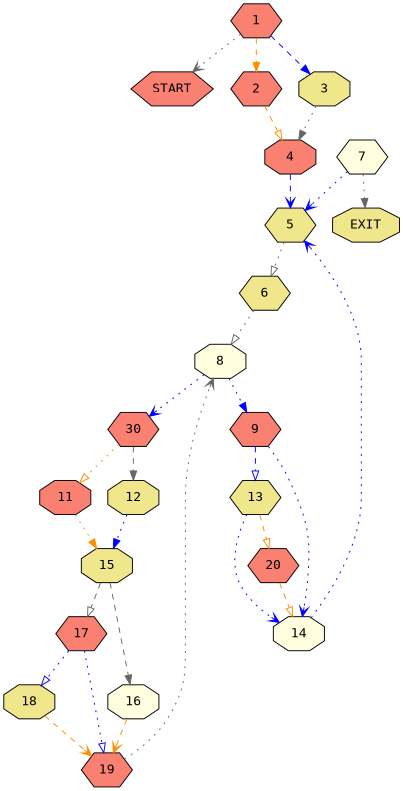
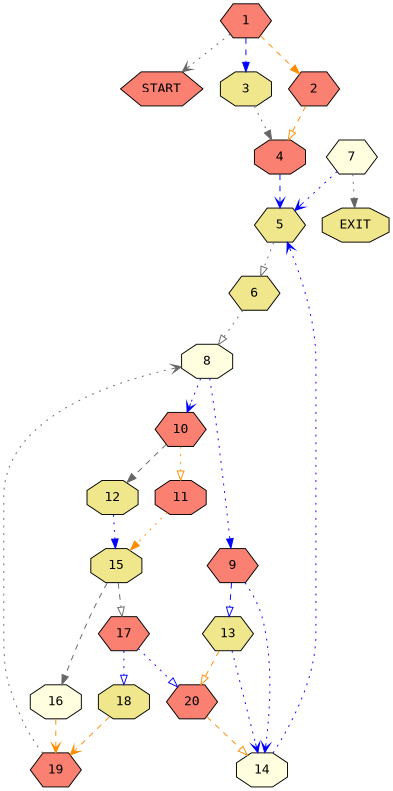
node "30": label "30" -> "10"
edge "17" -> "19": now "17" -> "20"
